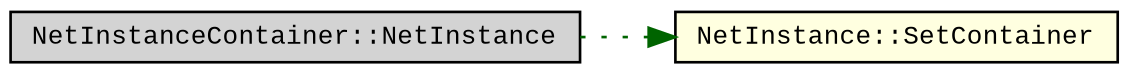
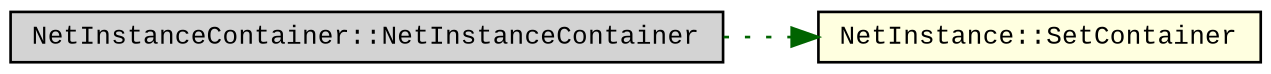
node "NetInstanceContainer::NetInstance": label "NetInstanceContainer::NetInstance" -> "NetInstanceContainer::NetInstanceContainer"
